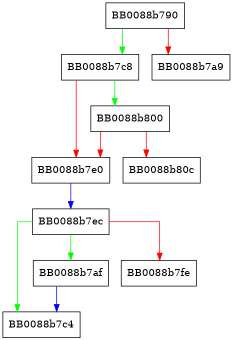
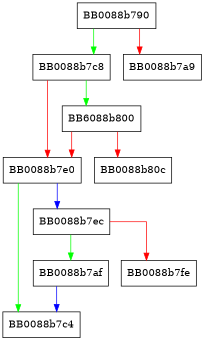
node "BB0088b800": label "BB0088b800" -> "BB6088b800"
edge "BB0088b7ec" -> "BB0088b7c4": now "BB0088b7e0" -> "BB0088b7c4"
